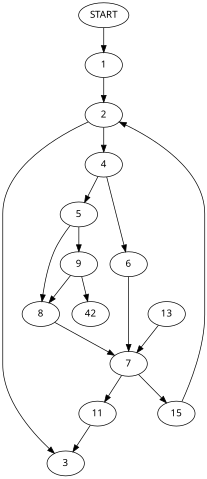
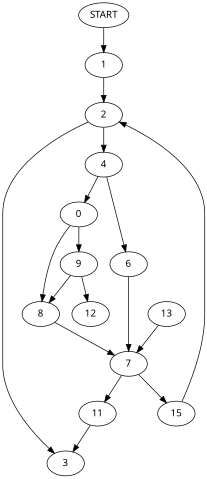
node "5": label "5" -> "0"
node "42": label "42" -> "12"
